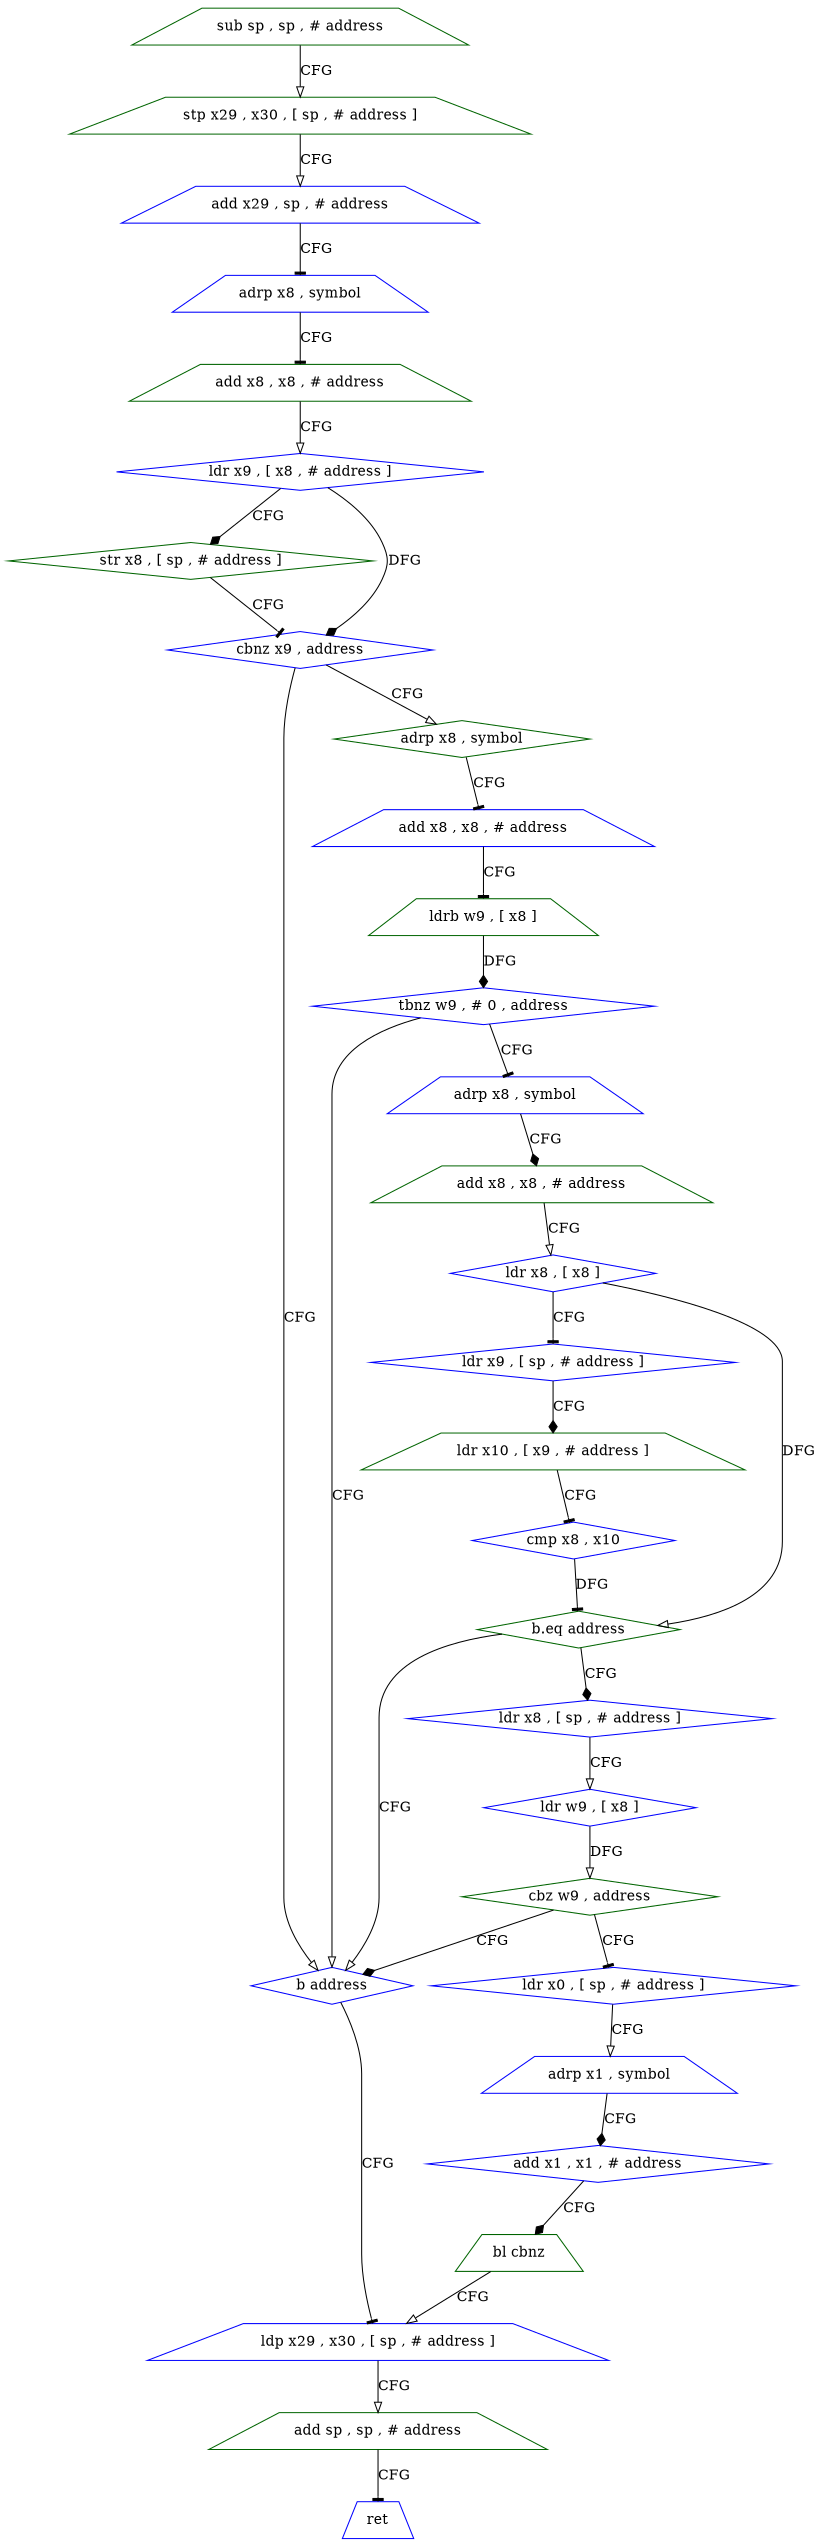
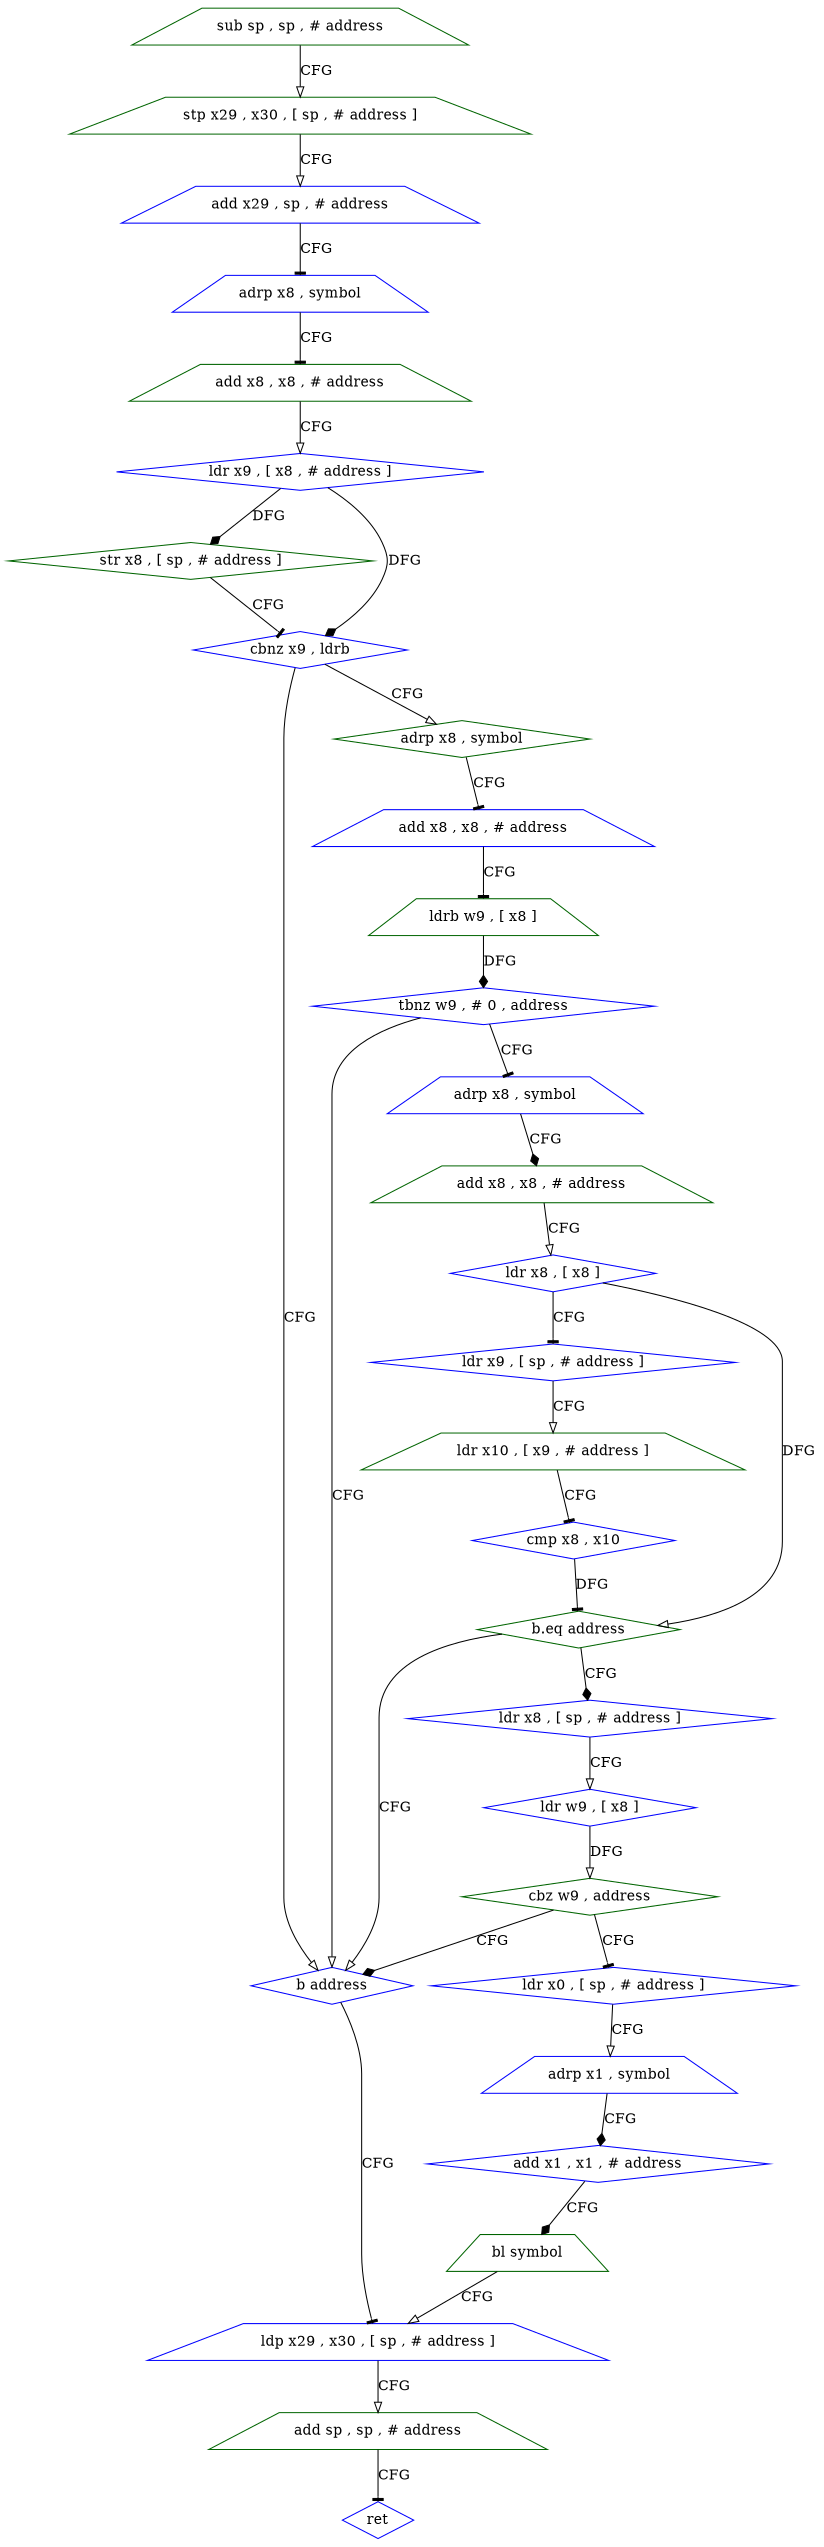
edge "ldr x9 , [ x8 , # address ]" -> "str x8 , [ sp , # address ]": label "CFG" -> "DFG"
node "cbnz x9 , address": label "cbnz x9 , address" -> "cbnz x9 , ldrb"
edge "ldr x9 , [ sp , # address ]" -> "ldr x10 , [ x9 , # address ]": arrowhead diamond -> onormal
node "bl cbnz": label "bl cbnz" -> "bl symbol"
node "ret": shape trapezium -> diamond
